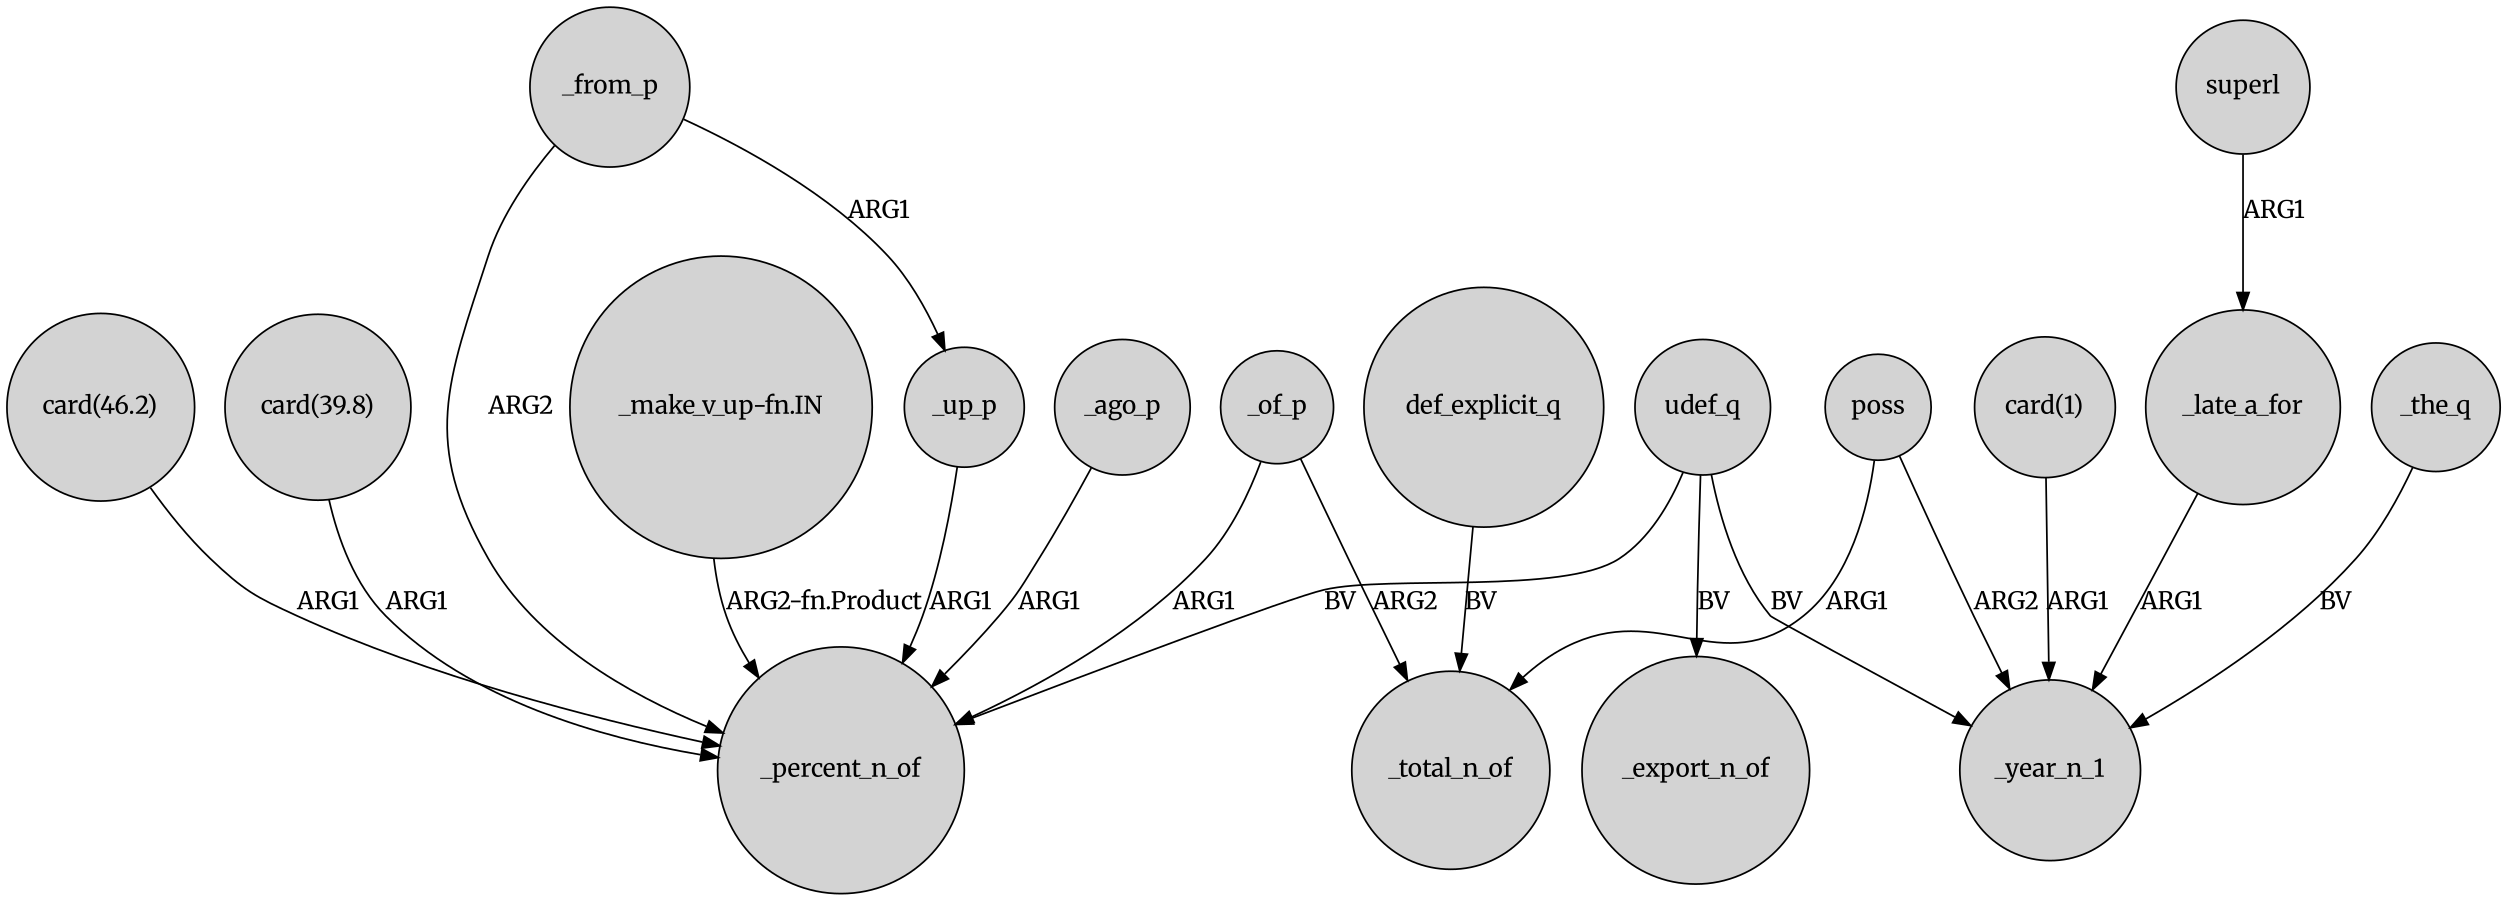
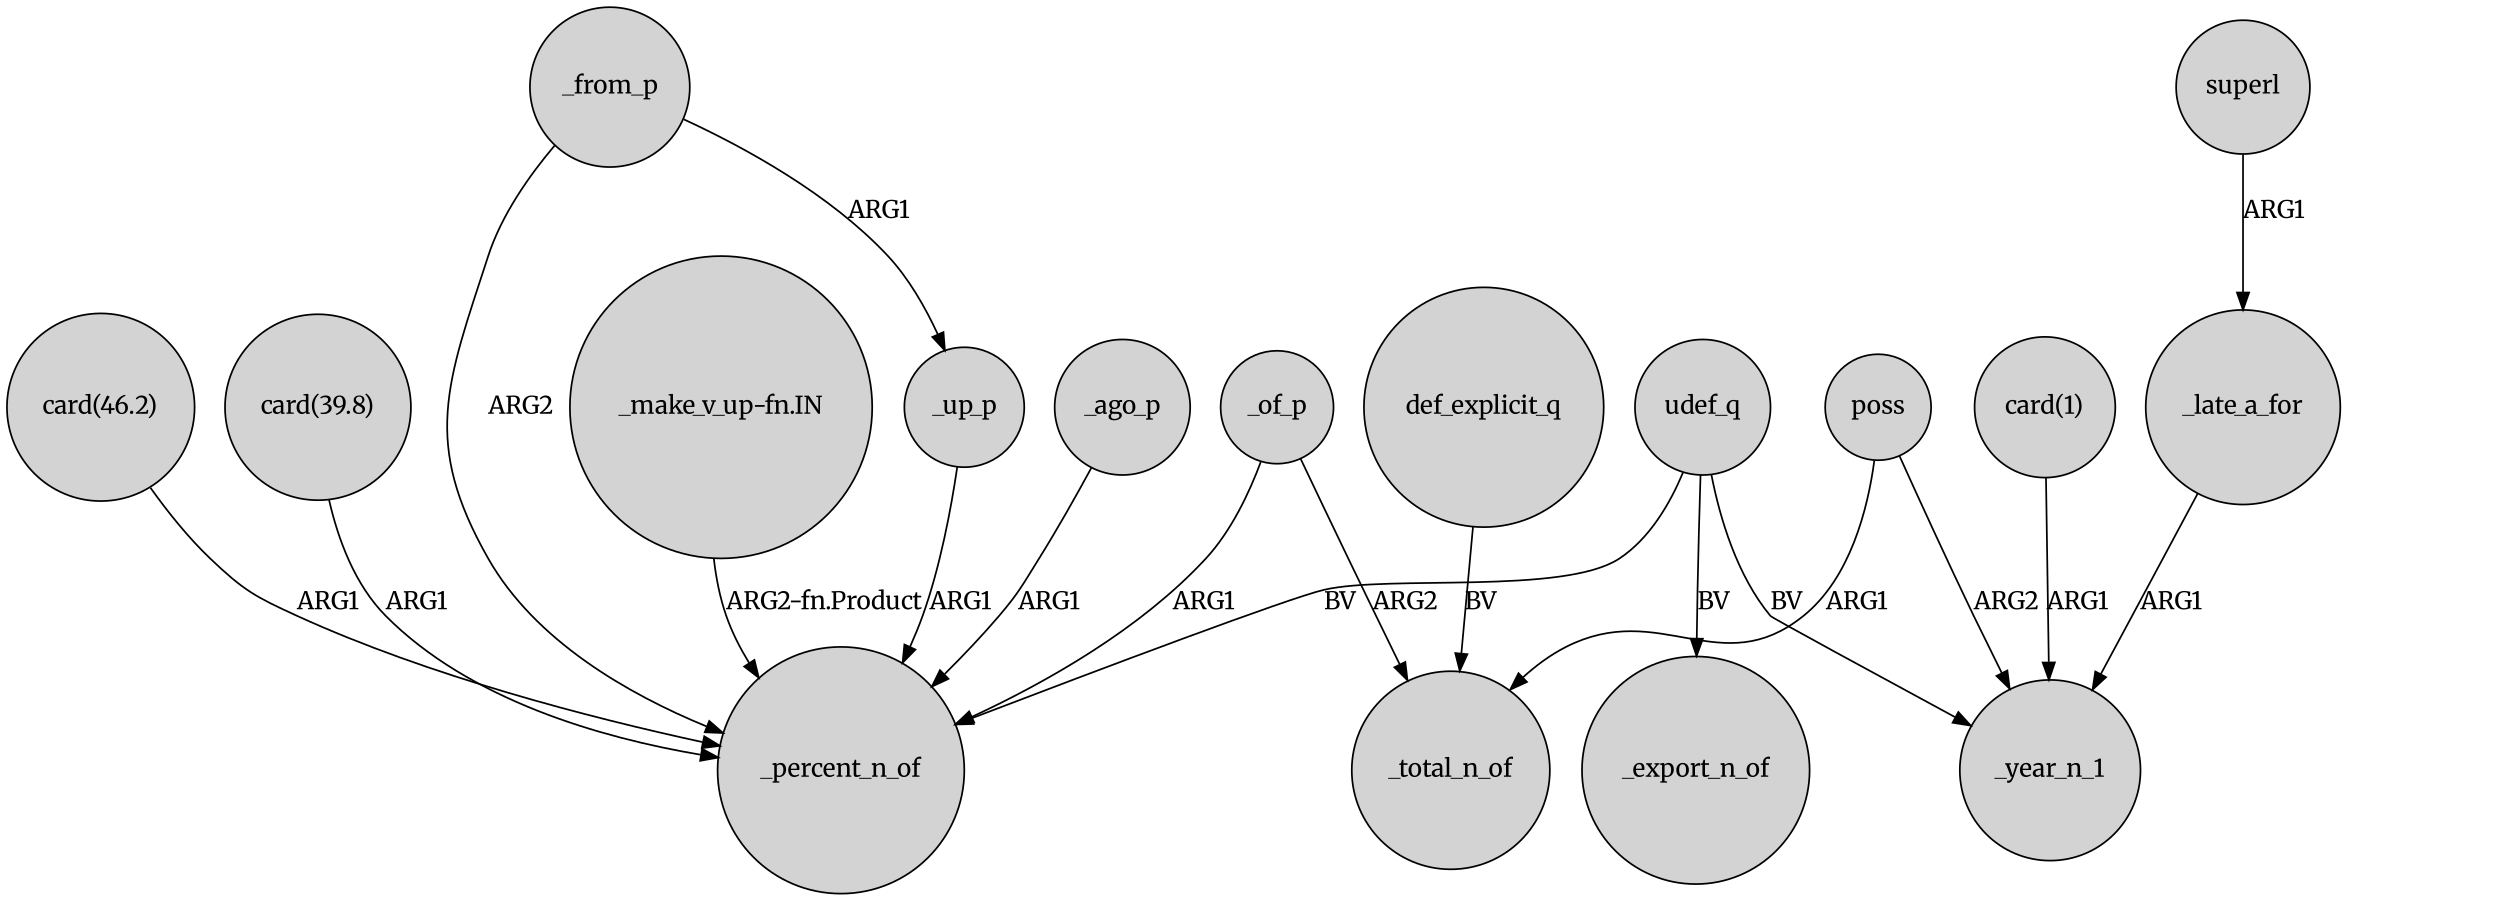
node "_the_q": removed
